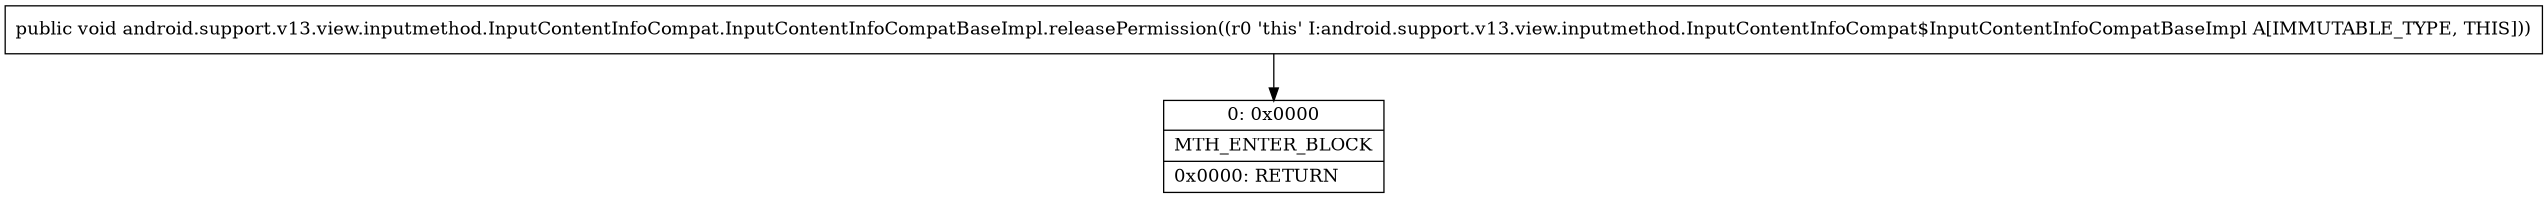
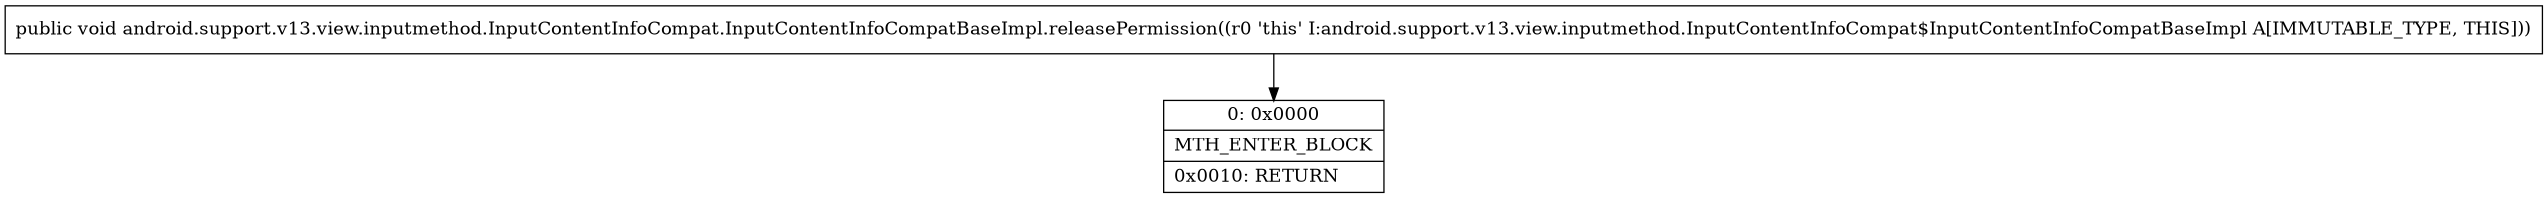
node "0: 0x0000": text "0x0000: RETURN" -> "0x0010: RETURN"
